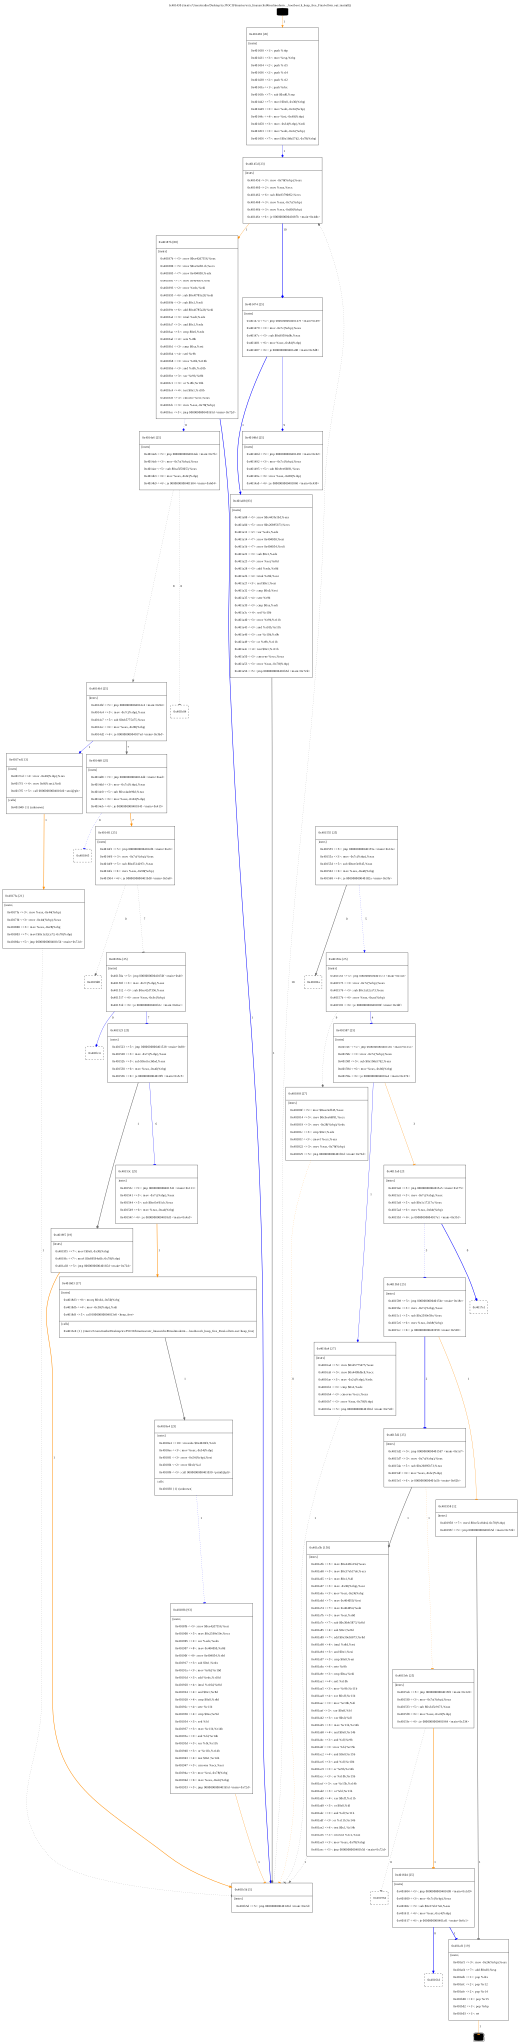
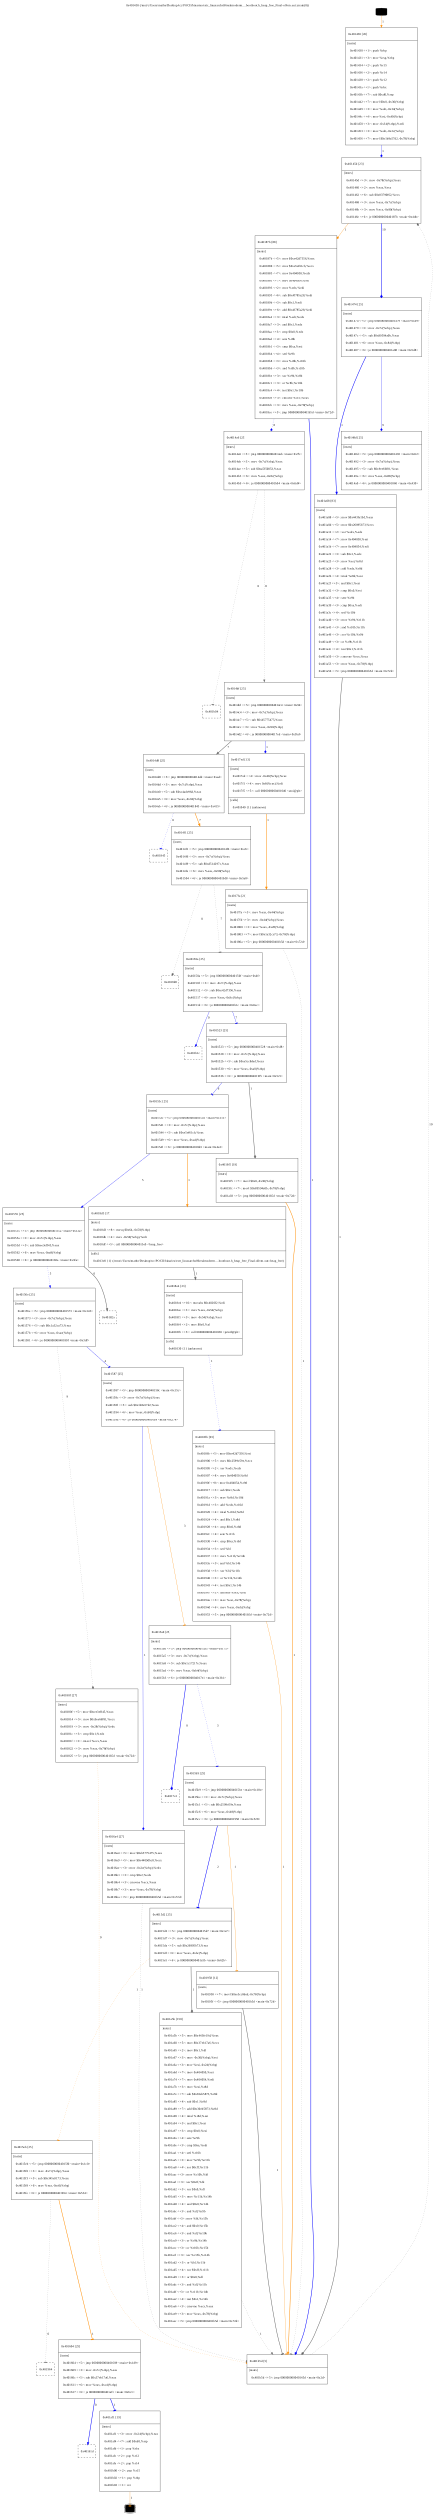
edge "0x40153c [25]" -> "0x401555 [25]": added, label "5"
edge "0x401958 [12]" -> "0x401af1 [19]": now "0x401958 [12]" -> "0x401b5d [5]"
